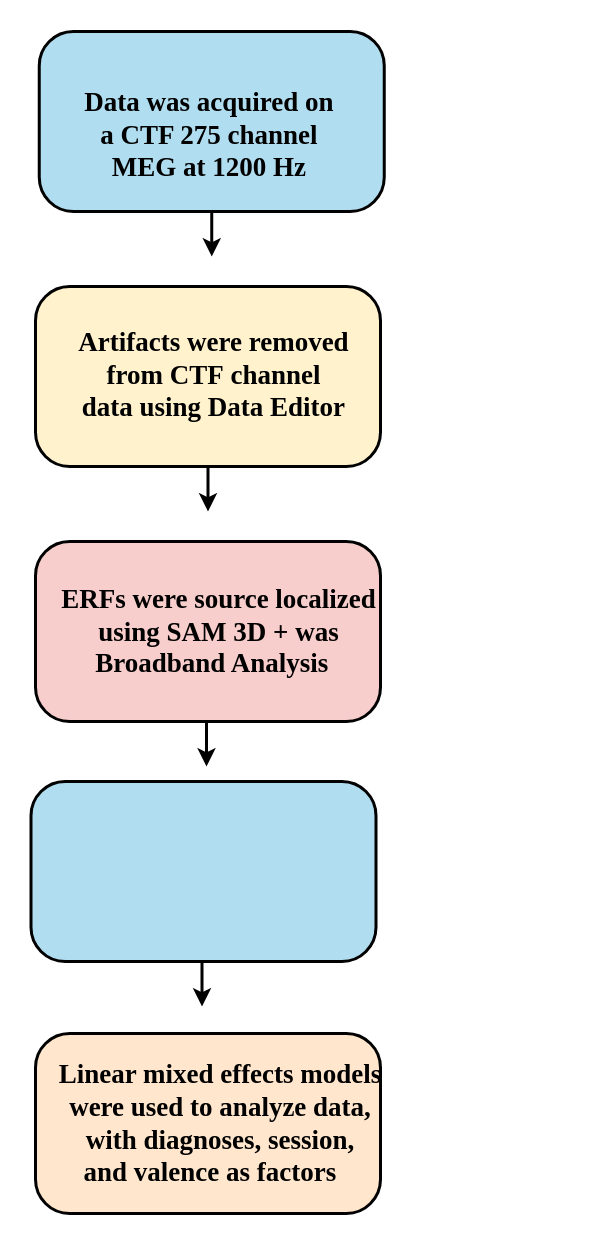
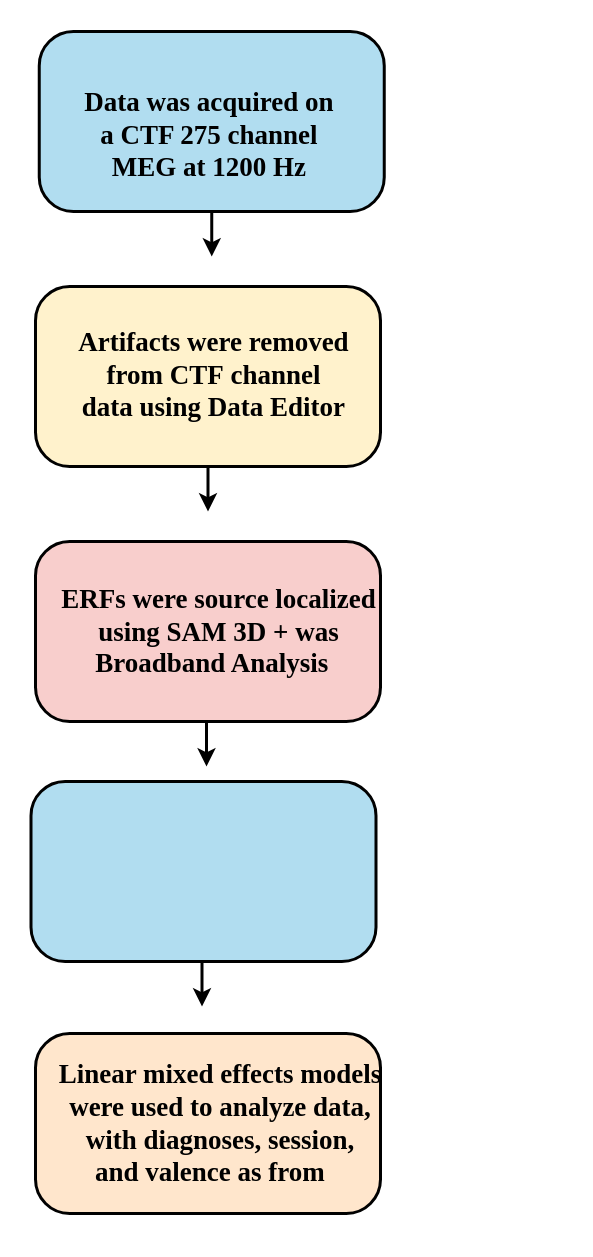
node "Linear mixed effects models were used to analyze data, with diagnoses, session, and valence as factors": label "Linear mixed effects models were used to analyze data, with diagnoses, session, and valence as factors" -> "Linear mixed effects models were used to analyze data, with diagnoses, session, and valence as from"
